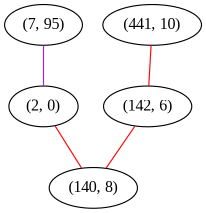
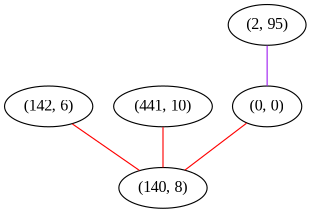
node "(7, 95)": label "(7, 95)" -> "(2, 95)"
edge "(441, 10)" -- "(142, 6)": now "(441, 10)" -- "(140, 8)"
node "(2, 0)": label "(2, 0)" -> "(0, 0)"
